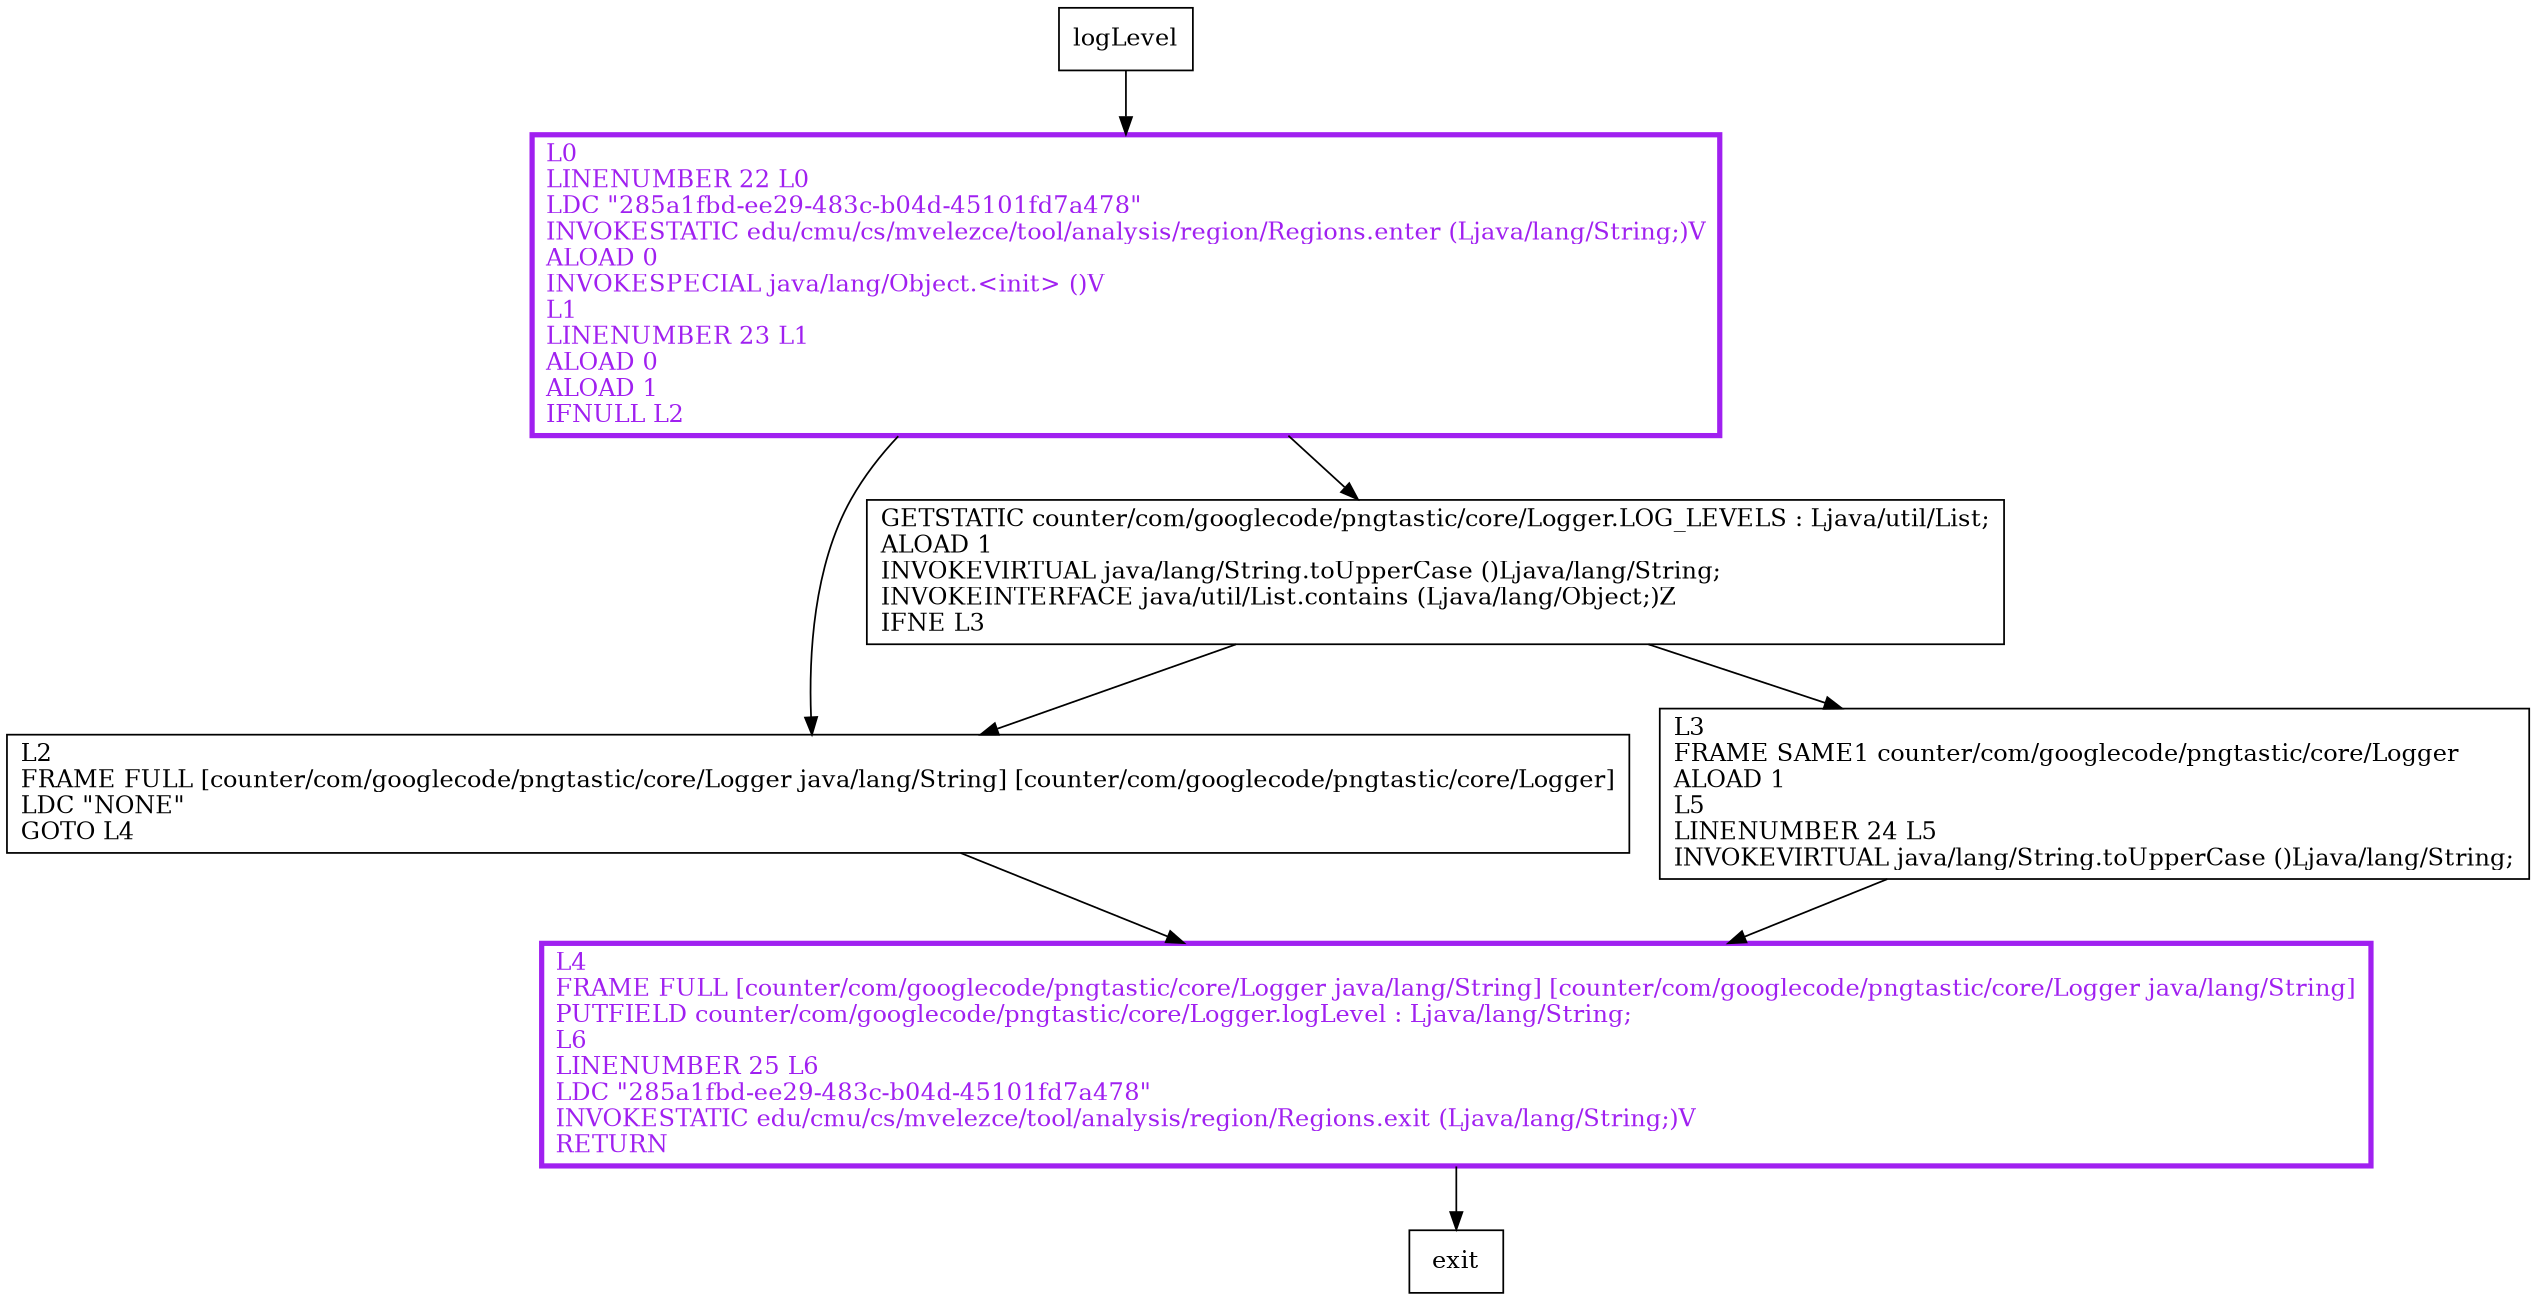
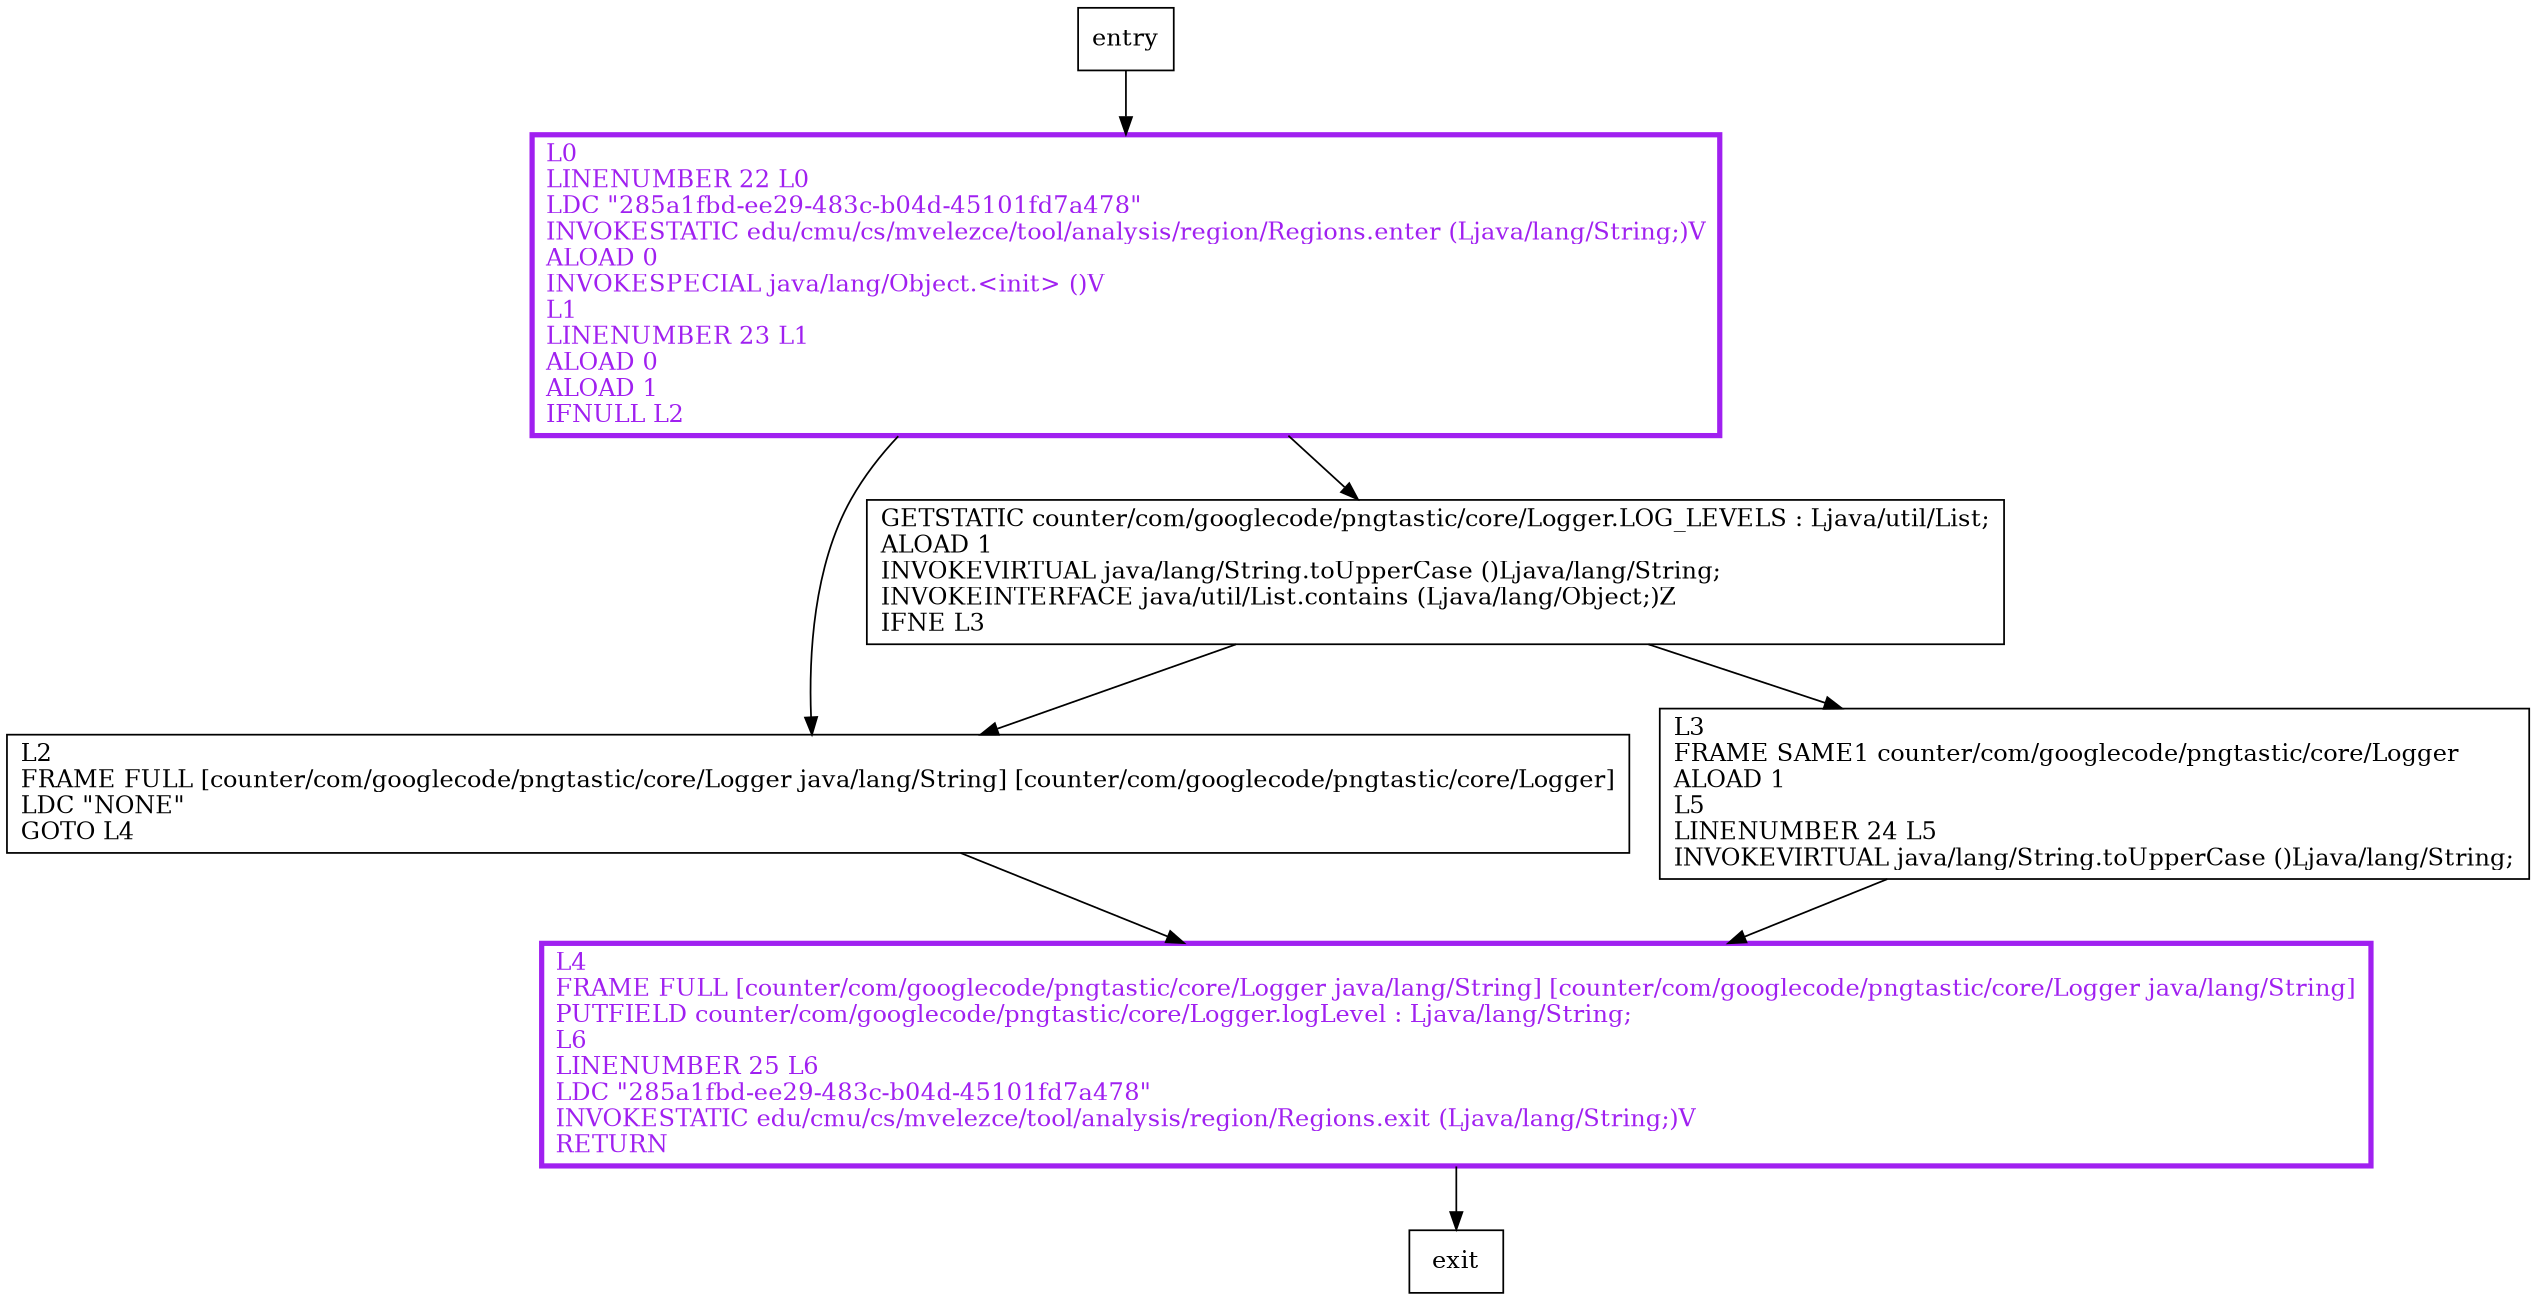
node "logLevel": label "logLevel" -> "entry"
